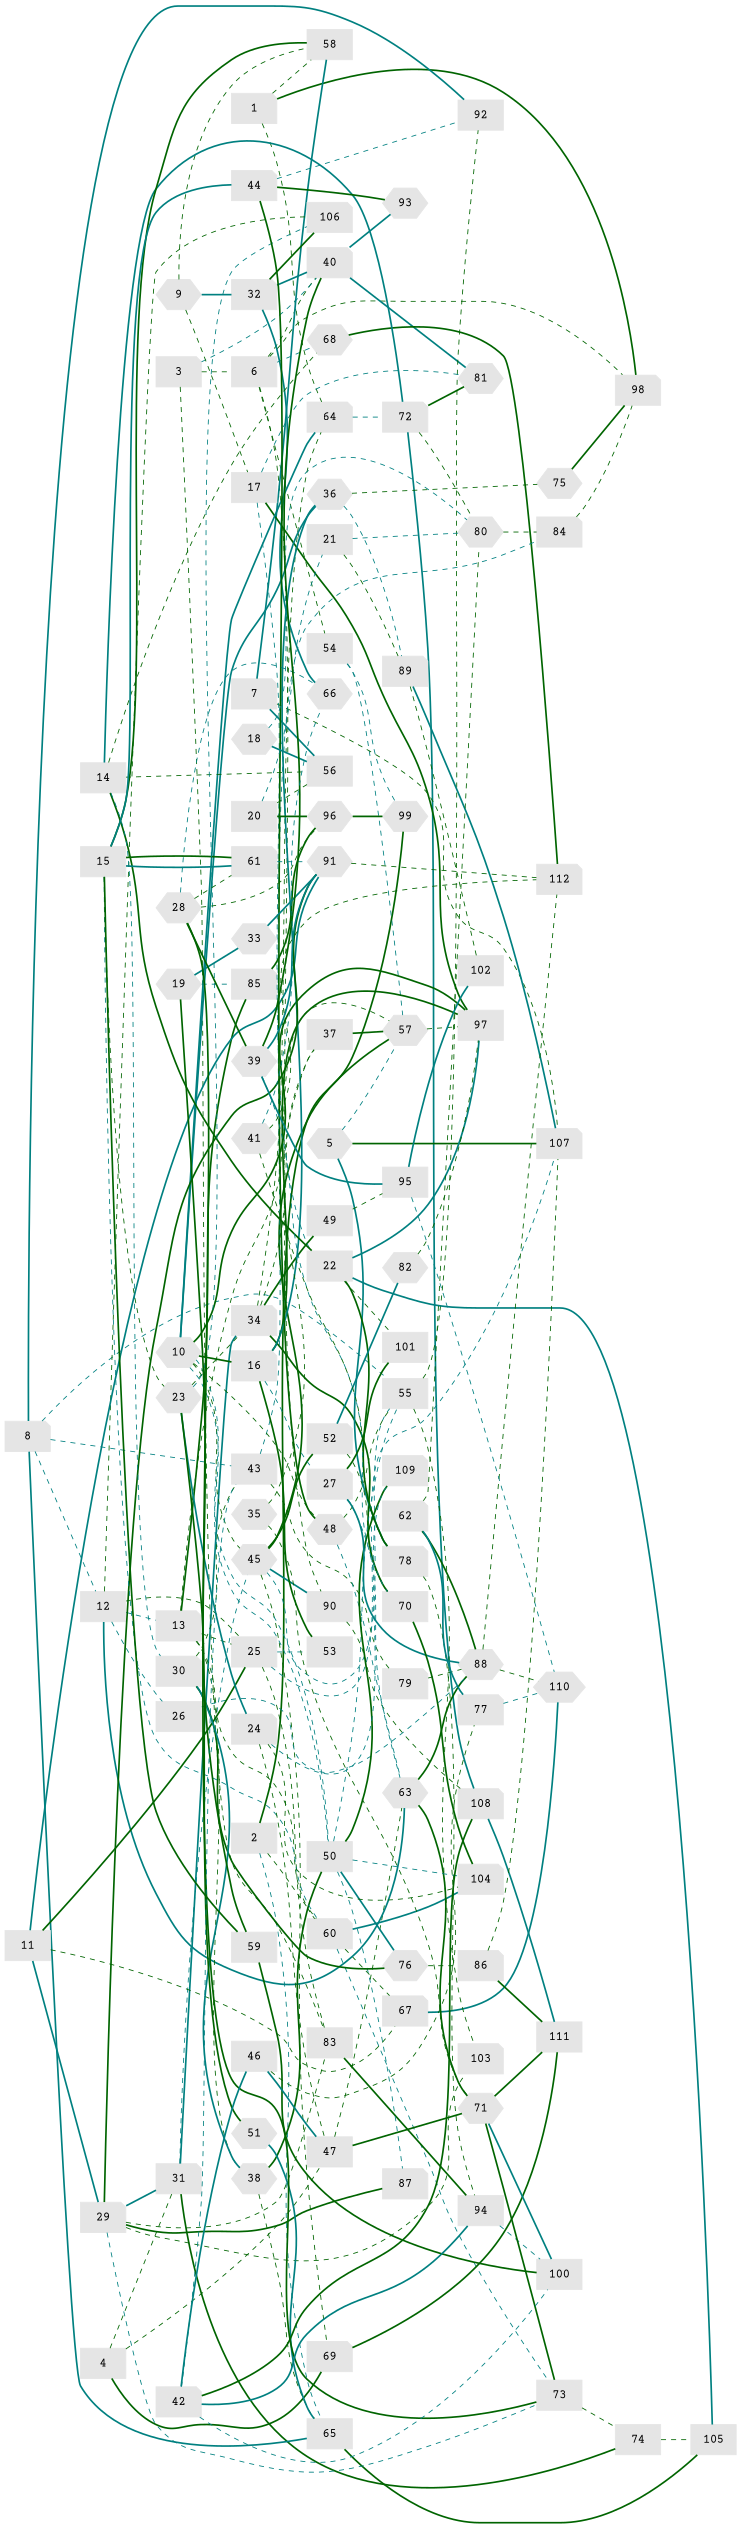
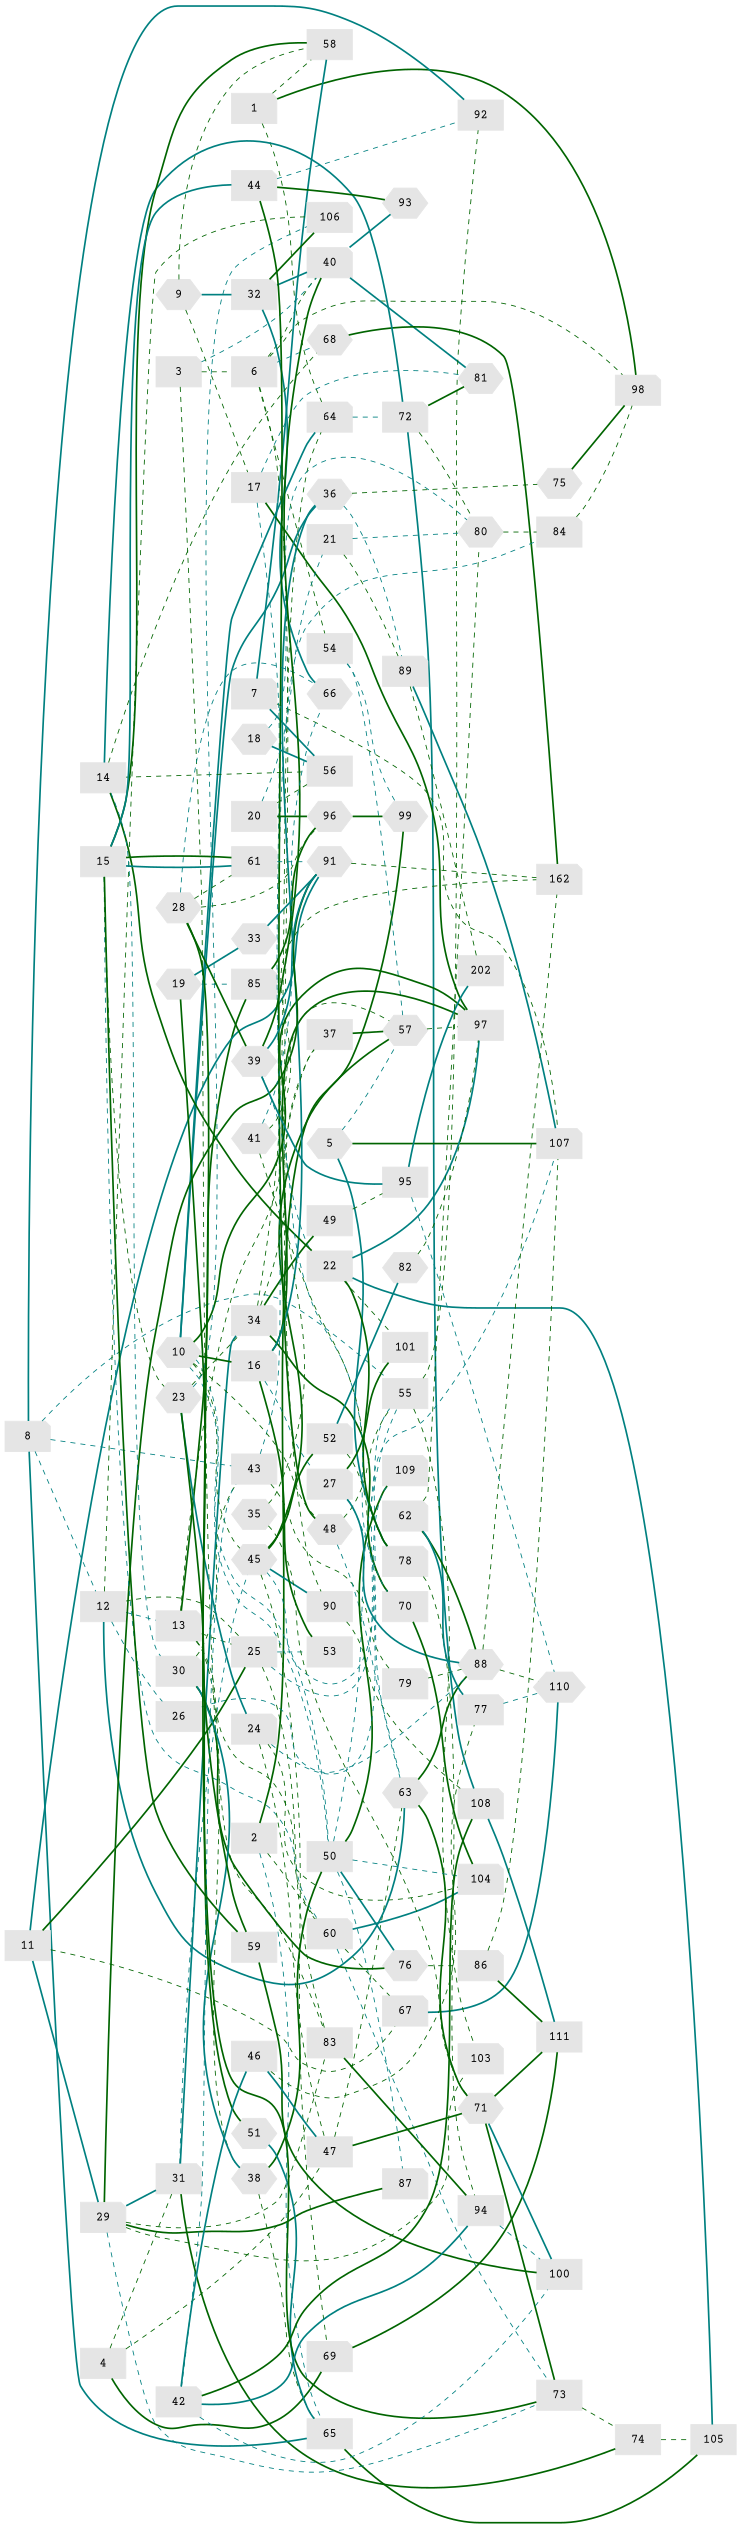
node "112": label "112" -> "162"
node "102": label "102" -> "202"
